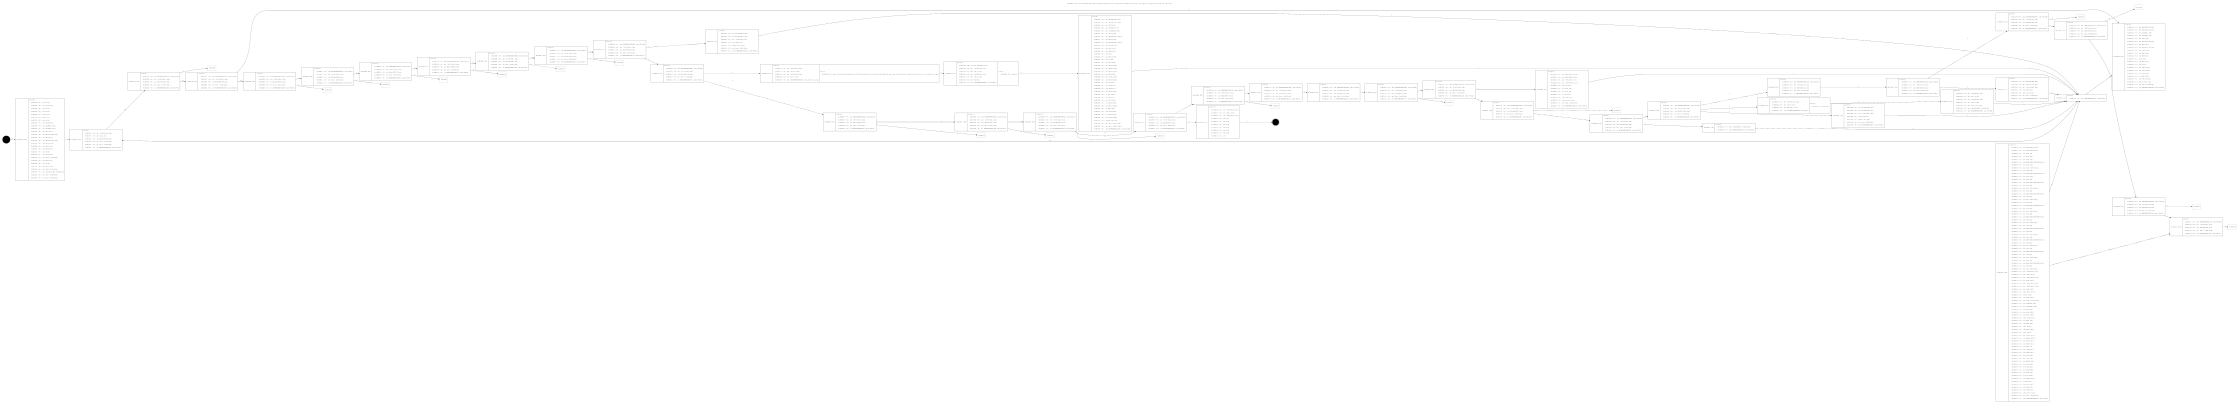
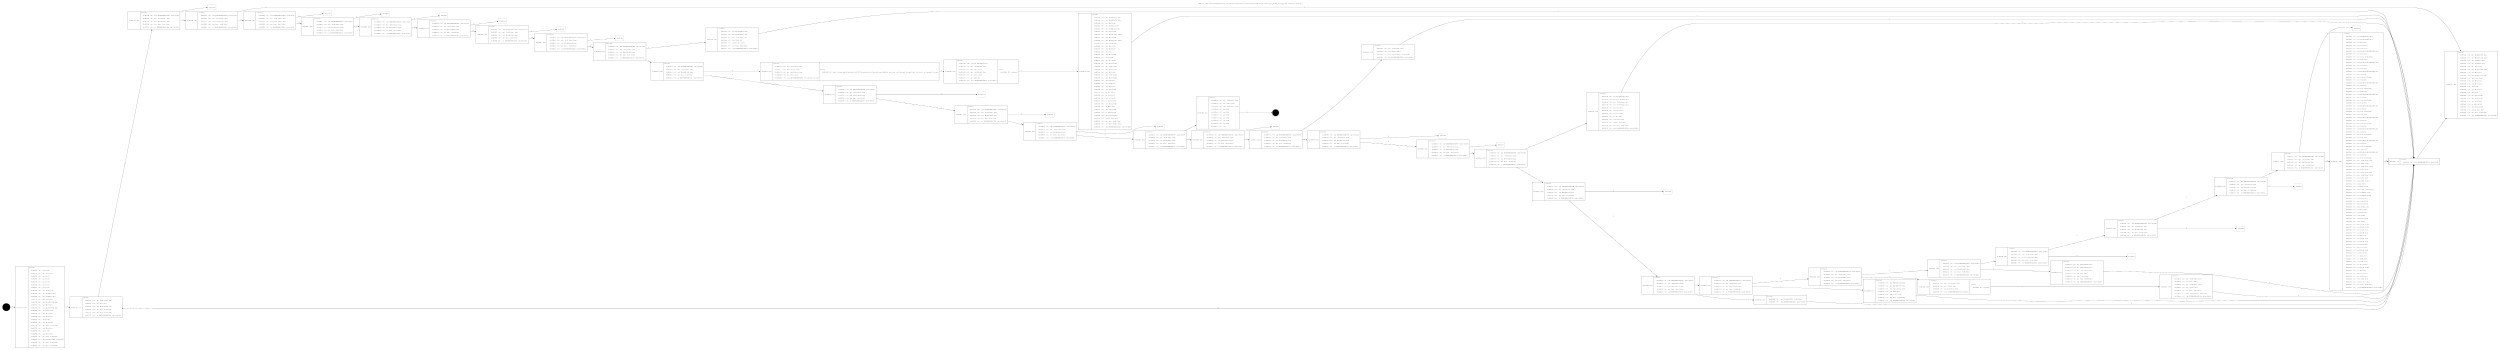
node "0x4021c2 [22]": added
edge "0x401a24 [28]" -> "0x401d84 [16]": now "0x401a40 [28]" -> "0x401d84 [16]"
node "0x401de5": added
edge "0x401b1e [323]" -> "0x401acc [28]": reversed
